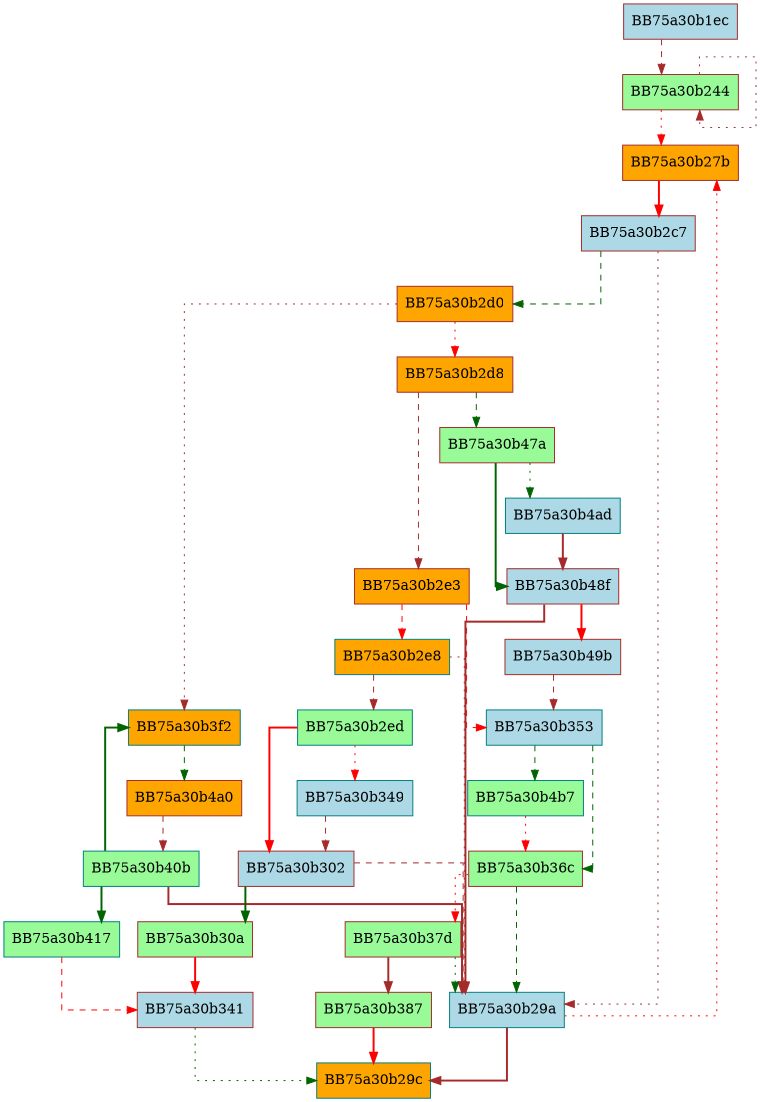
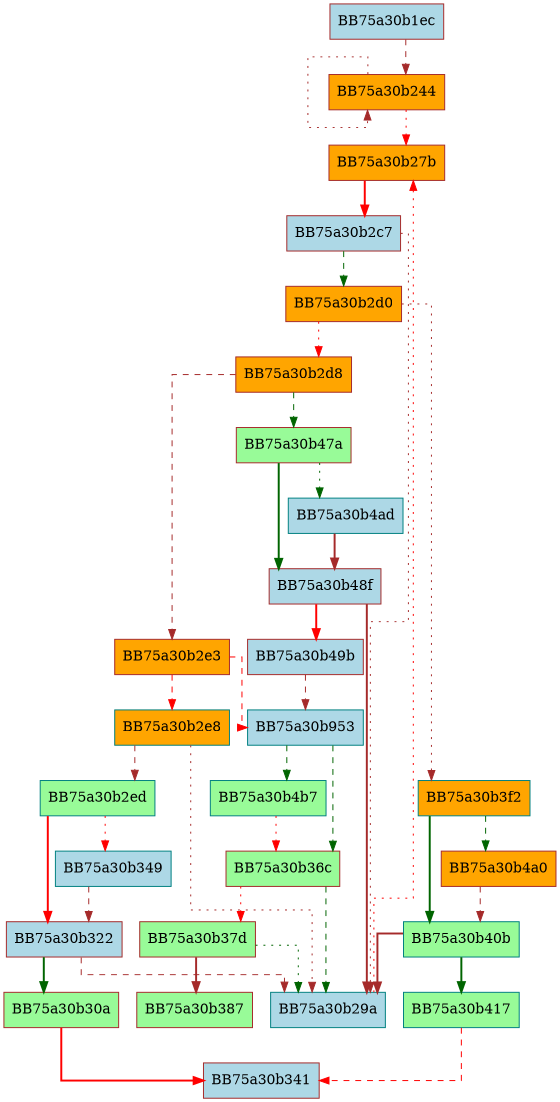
node "BB75a30b244": fillcolor palegreen -> orange
node "BB75a30b353": label "BB75a30b353" -> "BB75a30b953"
edge "BB75a30b40b" -> "BB75a30b3f2": reversed
node "BB75a30b302": label "BB75a30b302" -> "BB75a30b322"
node "BB75a30b29c": removed
